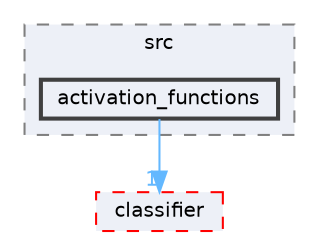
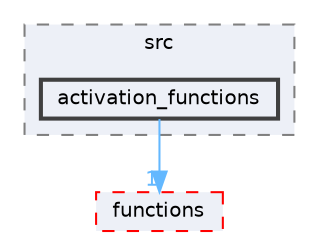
node "classifier": label "classifier" -> "functions"
